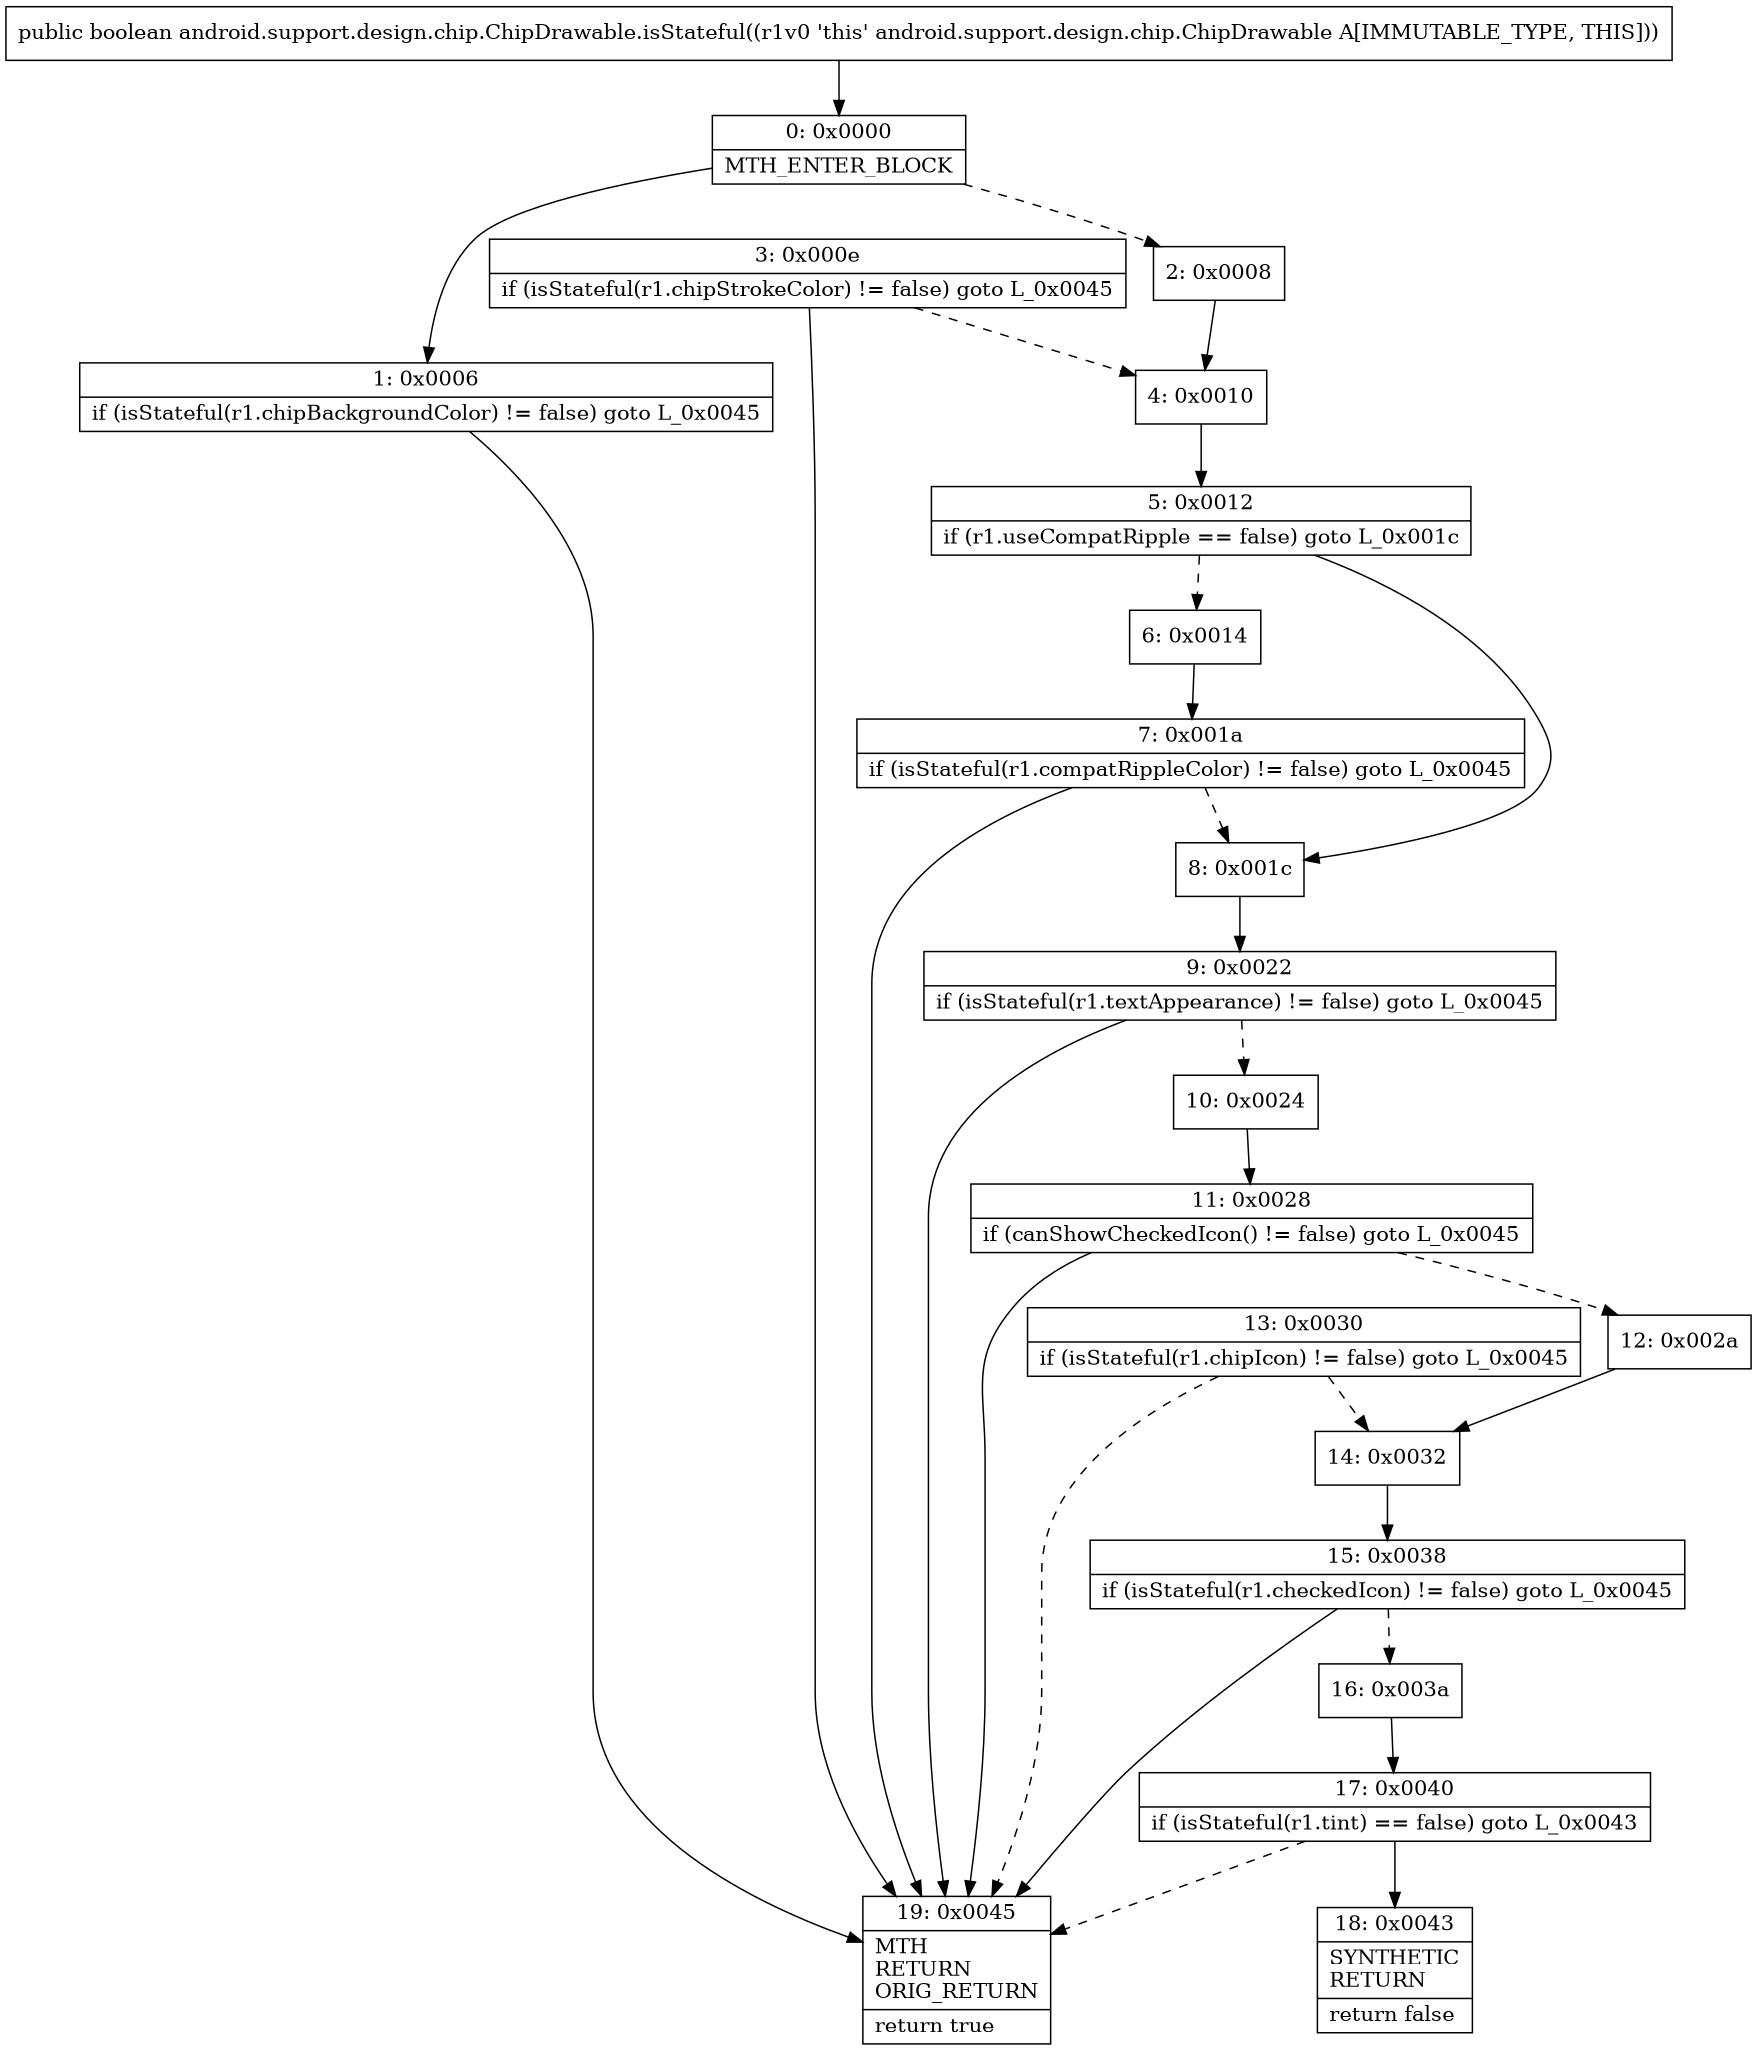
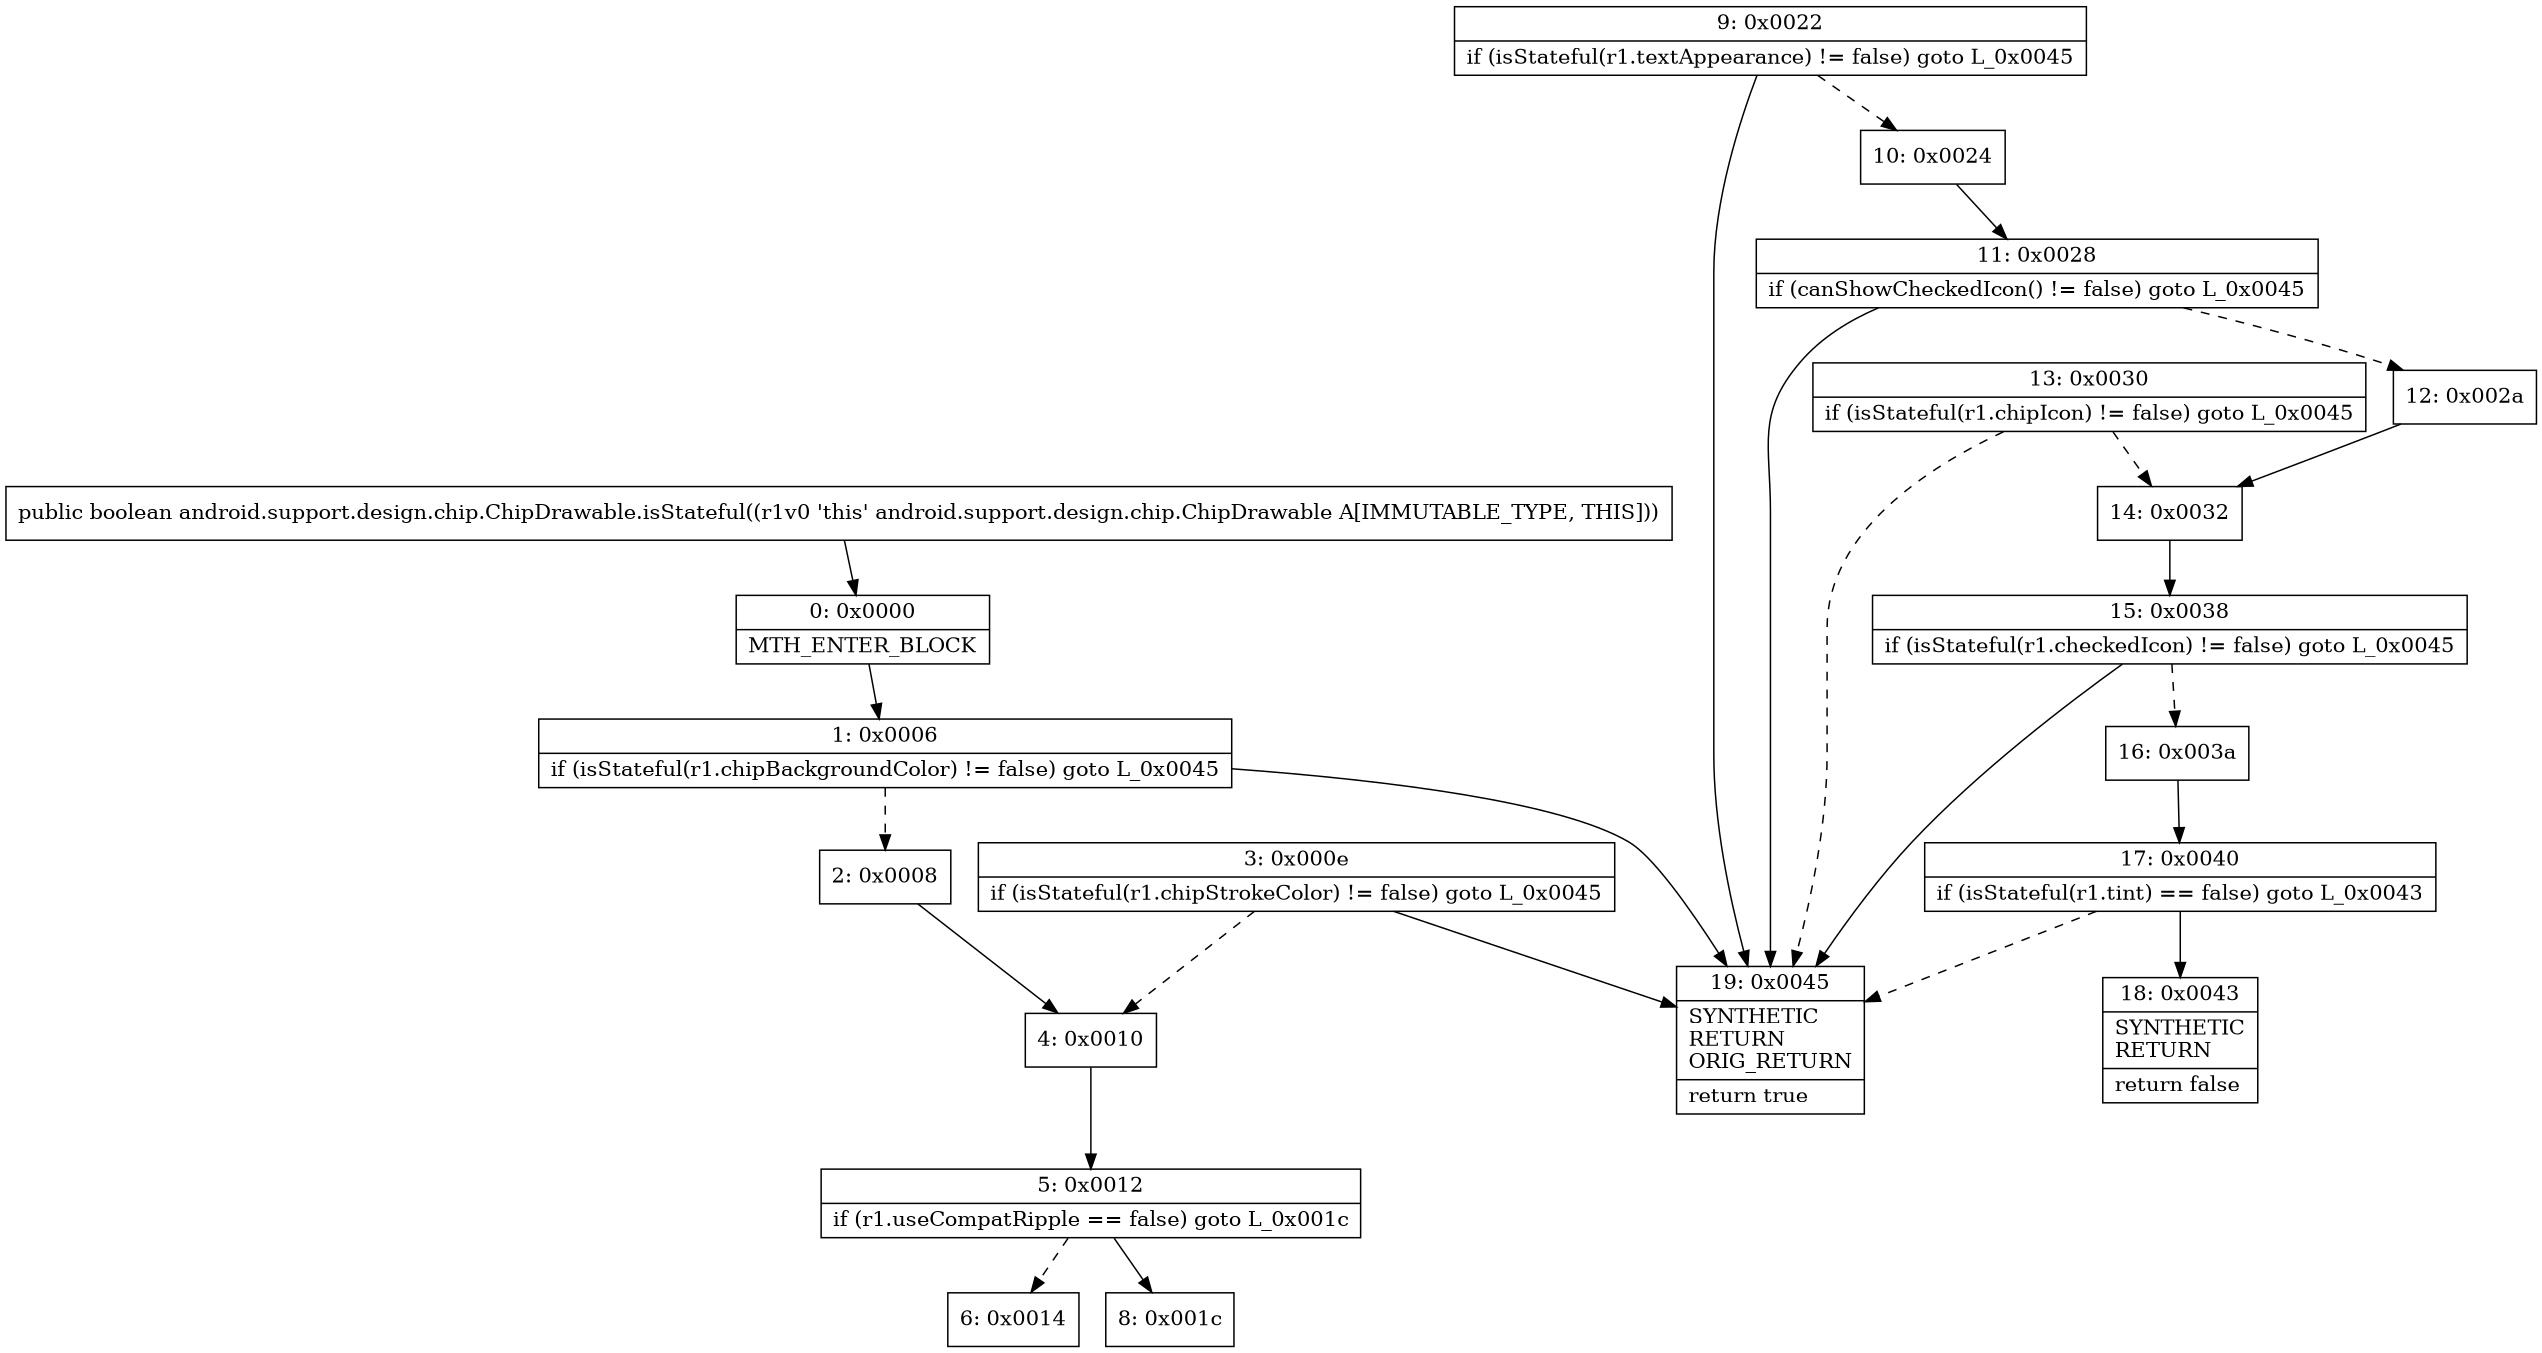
edge "0: 0x0000" -> "2: 0x0008": now "1: 0x0006" -> "2: 0x0008"
node "7: 0x001a": removed
edge "8: 0x001c" -> "9: 0x0022": removed
node "19: 0x0045": text "MTH" -> "SYNTHETIC"
